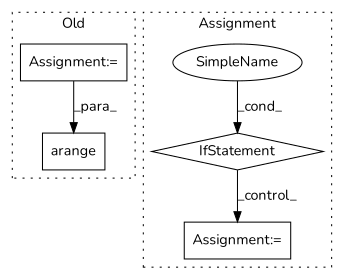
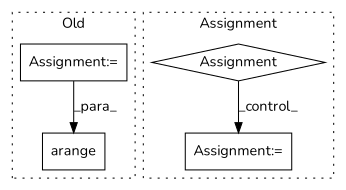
node "SimpleName": removed
node "IfStatement": label "IfStatement" -> "Assignment"
